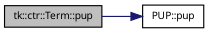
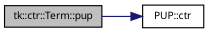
node "PUP::pup": label "PUP::pup" -> "PUP::ctr"
